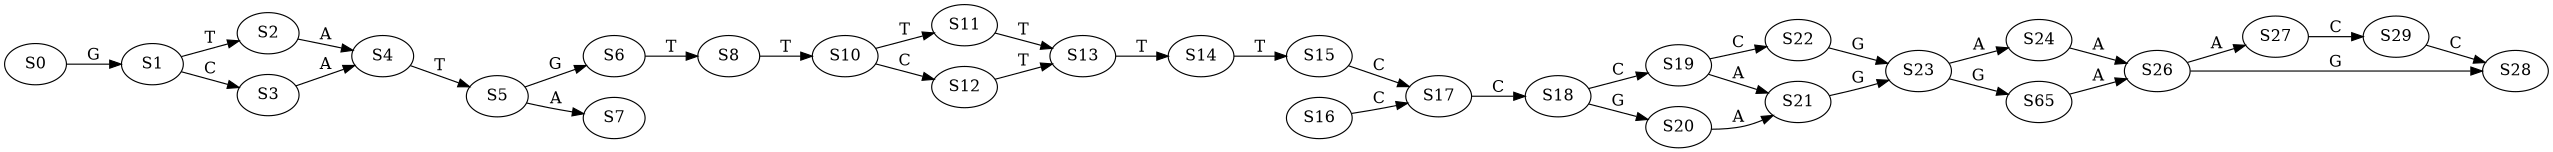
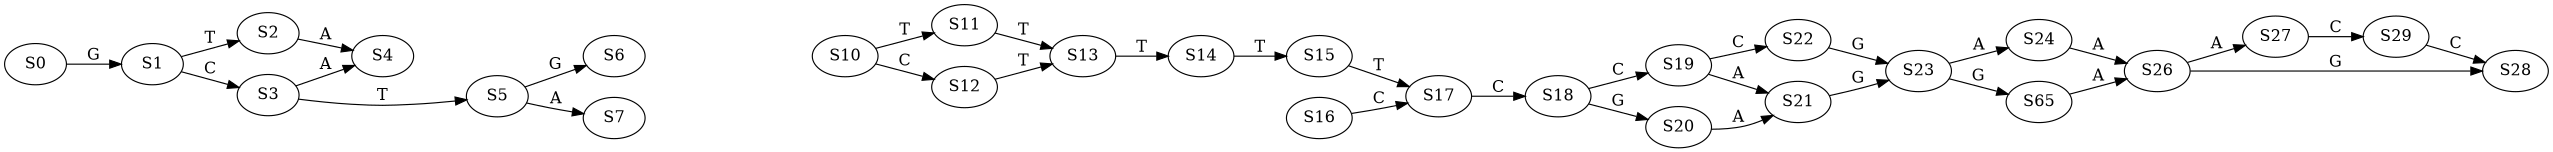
node "S8": removed
edge "S15" -> "S17": label "C" -> "T"
edge "S4" -> "S5": now "S3" -> "S5"
